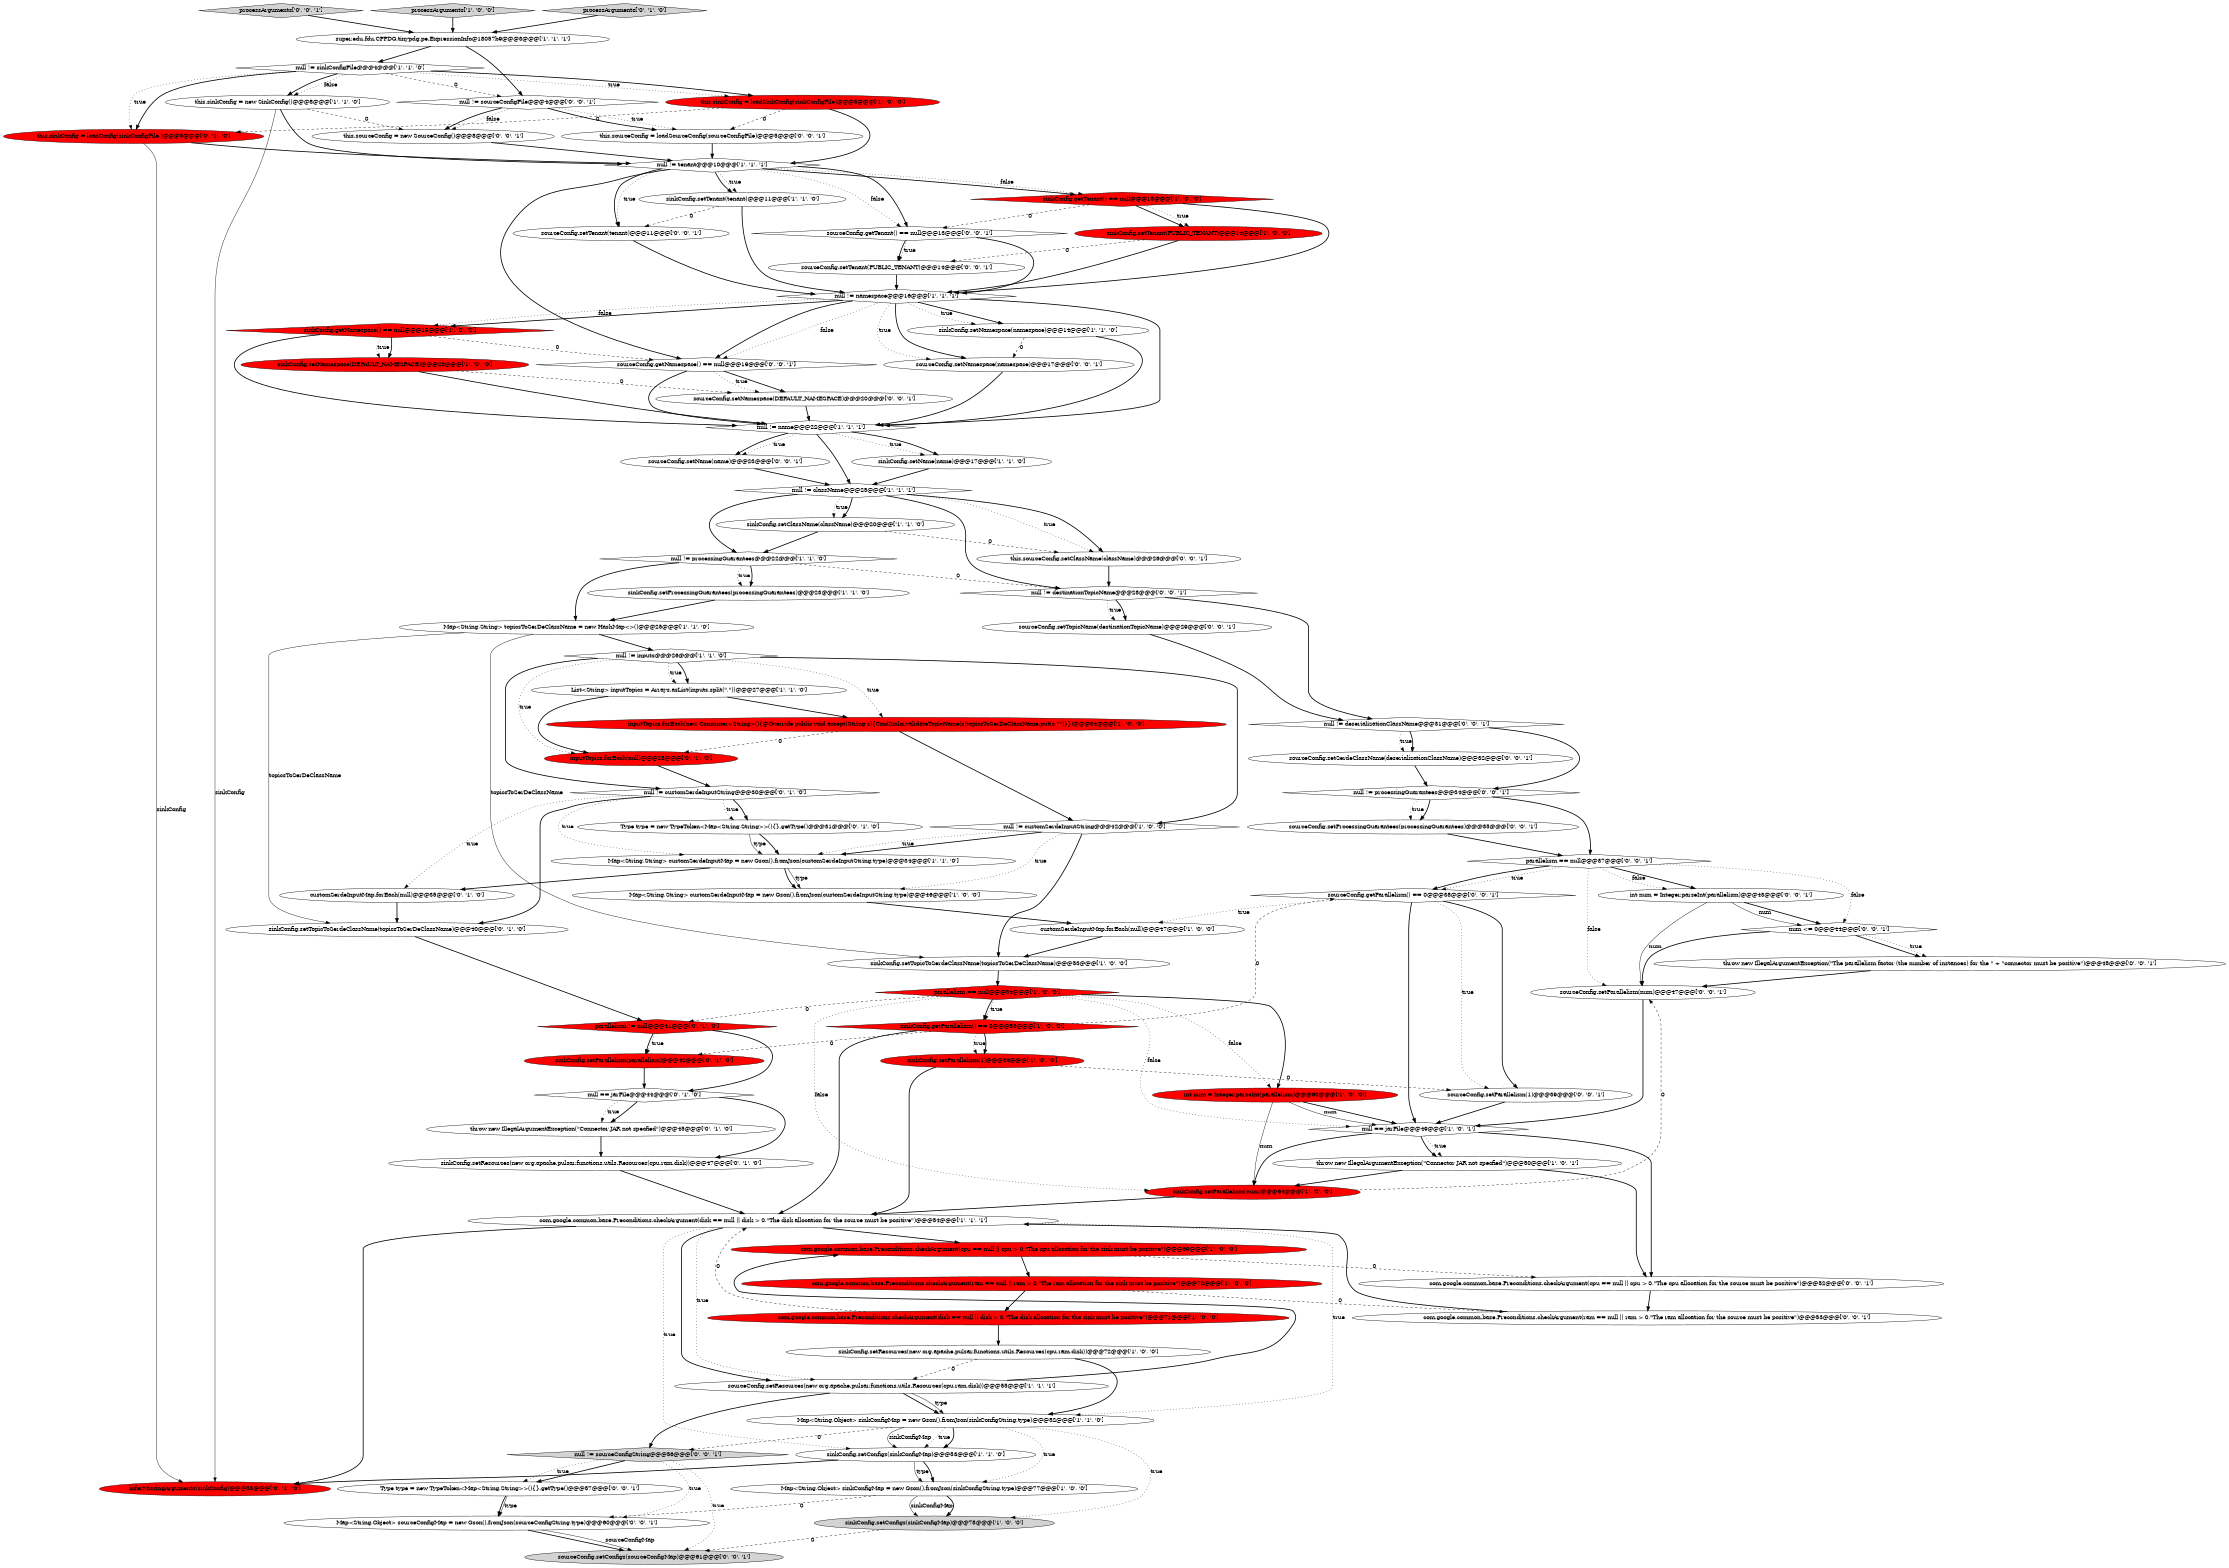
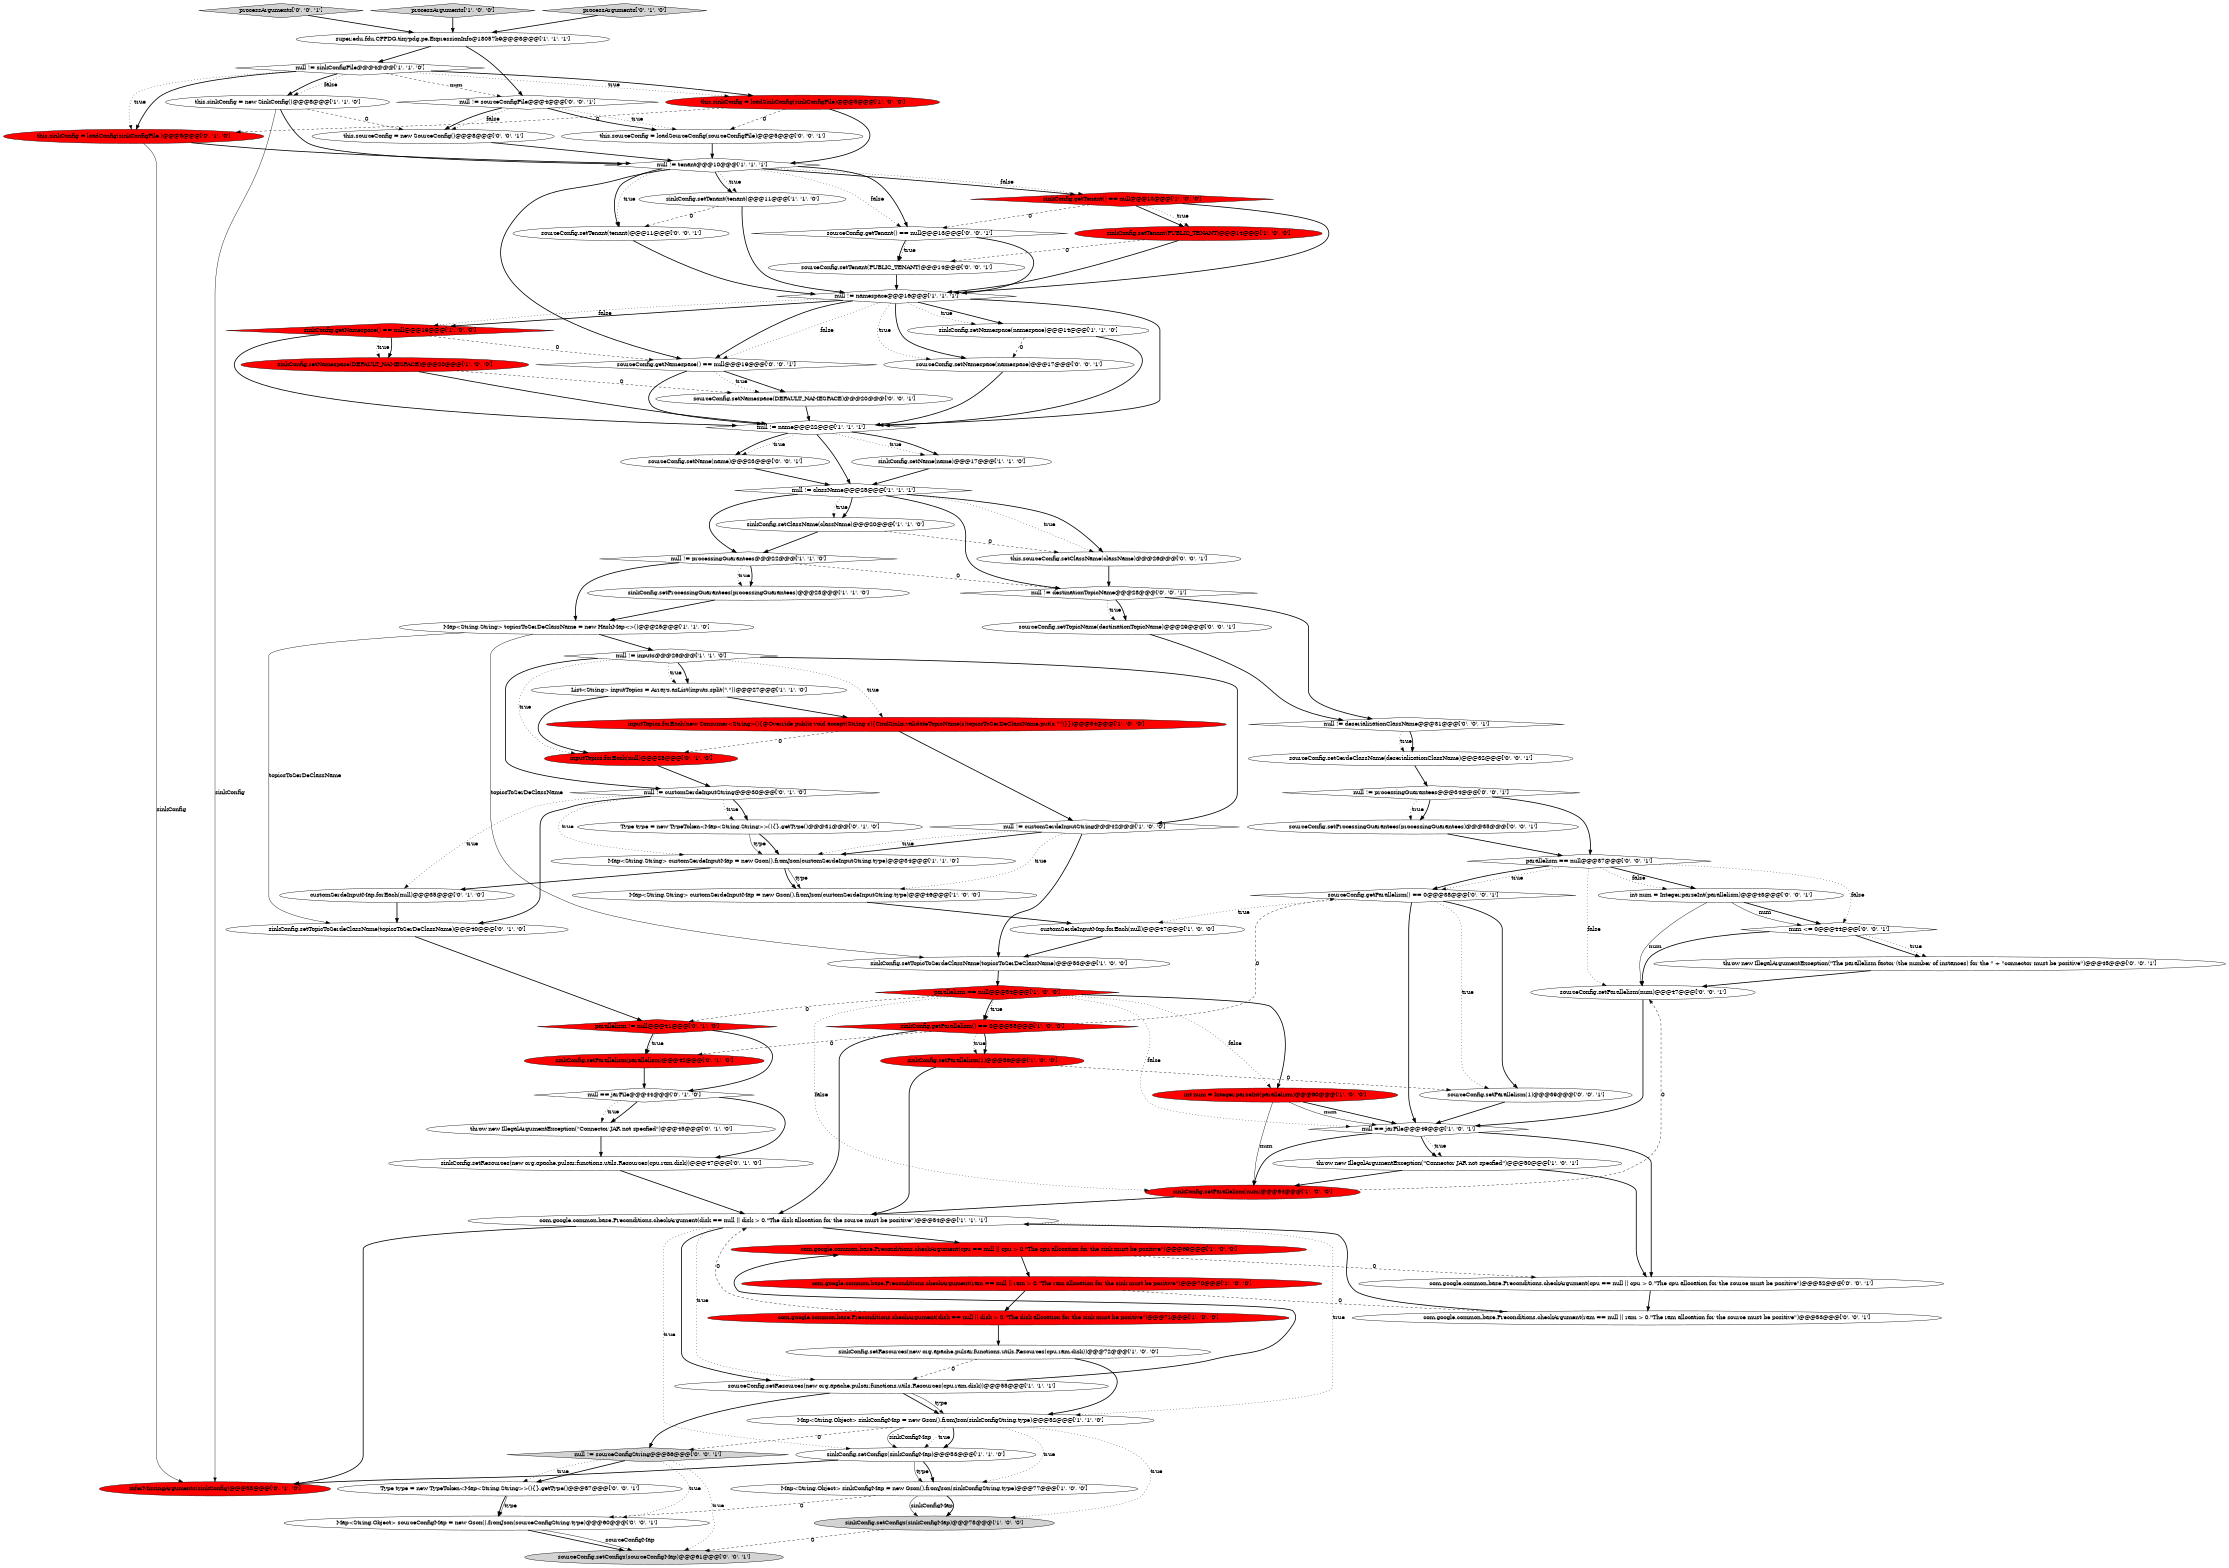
edge "null != sinkConfigFile@@@4@@@['1', '1', '0']" -> "null != sourceConfigFile@@@4@@@['0', '0', '1']": label "0" -> "num"
edge "null != deserializationClassName@@@31@@@['0', '0', '1']" -> "null != processingGuarantees@@@34@@@['0', '0', '1']": removed
